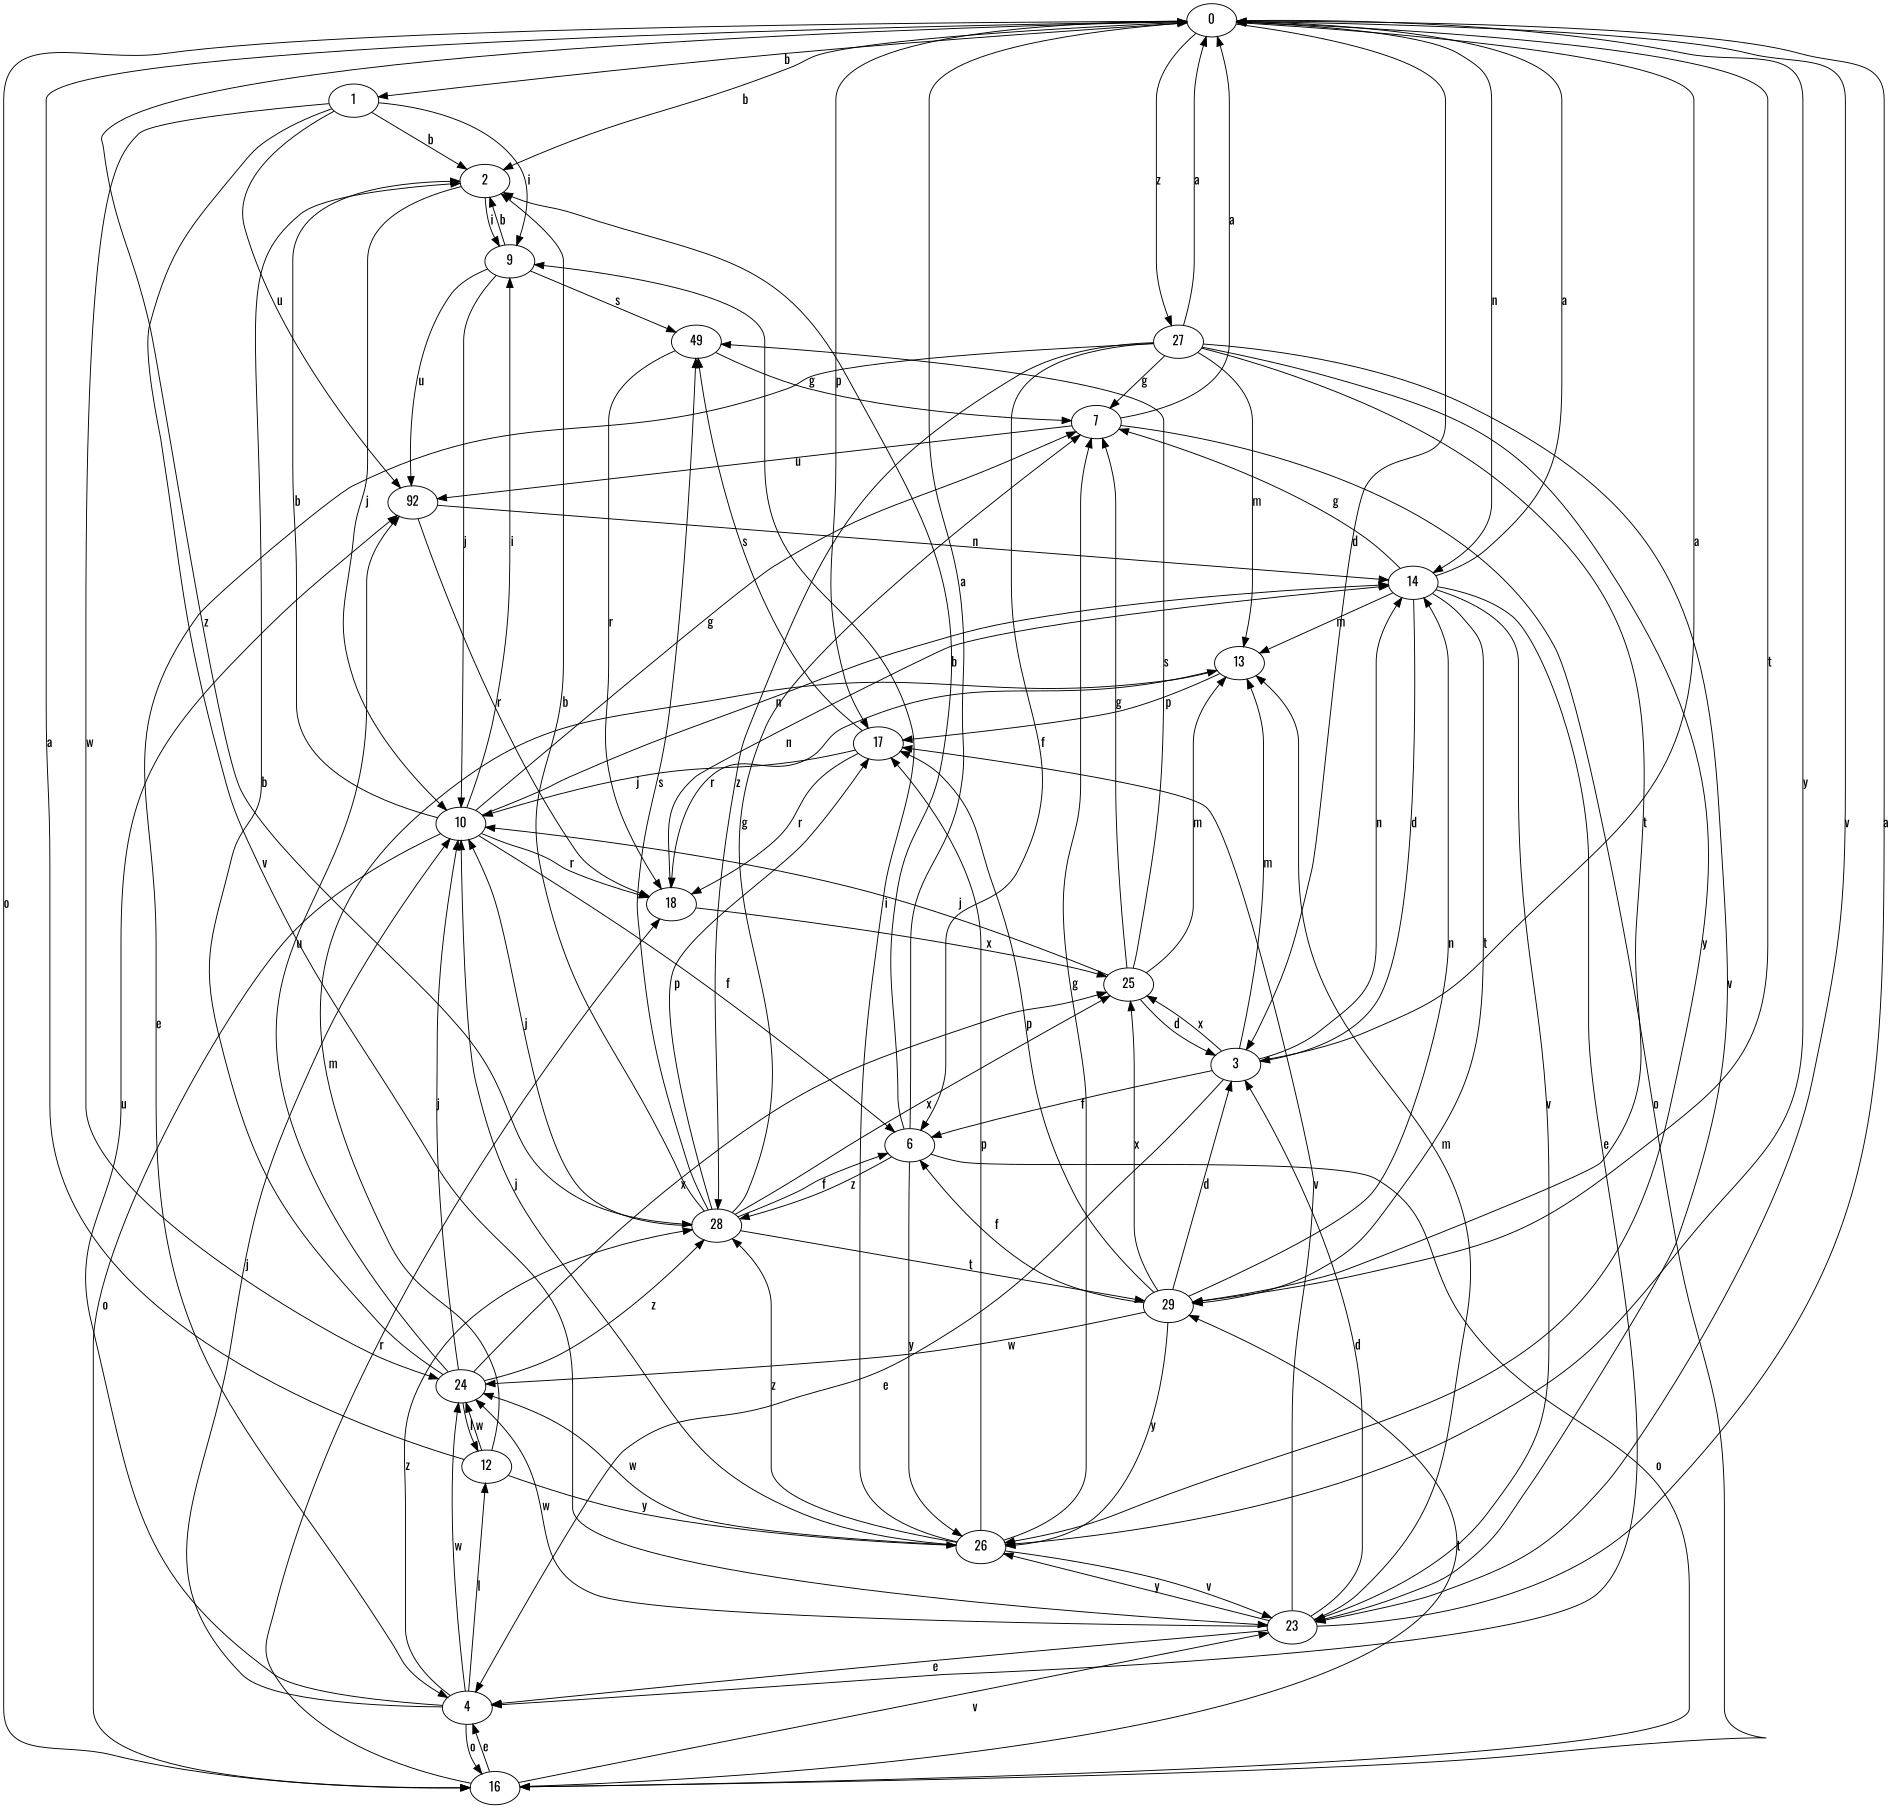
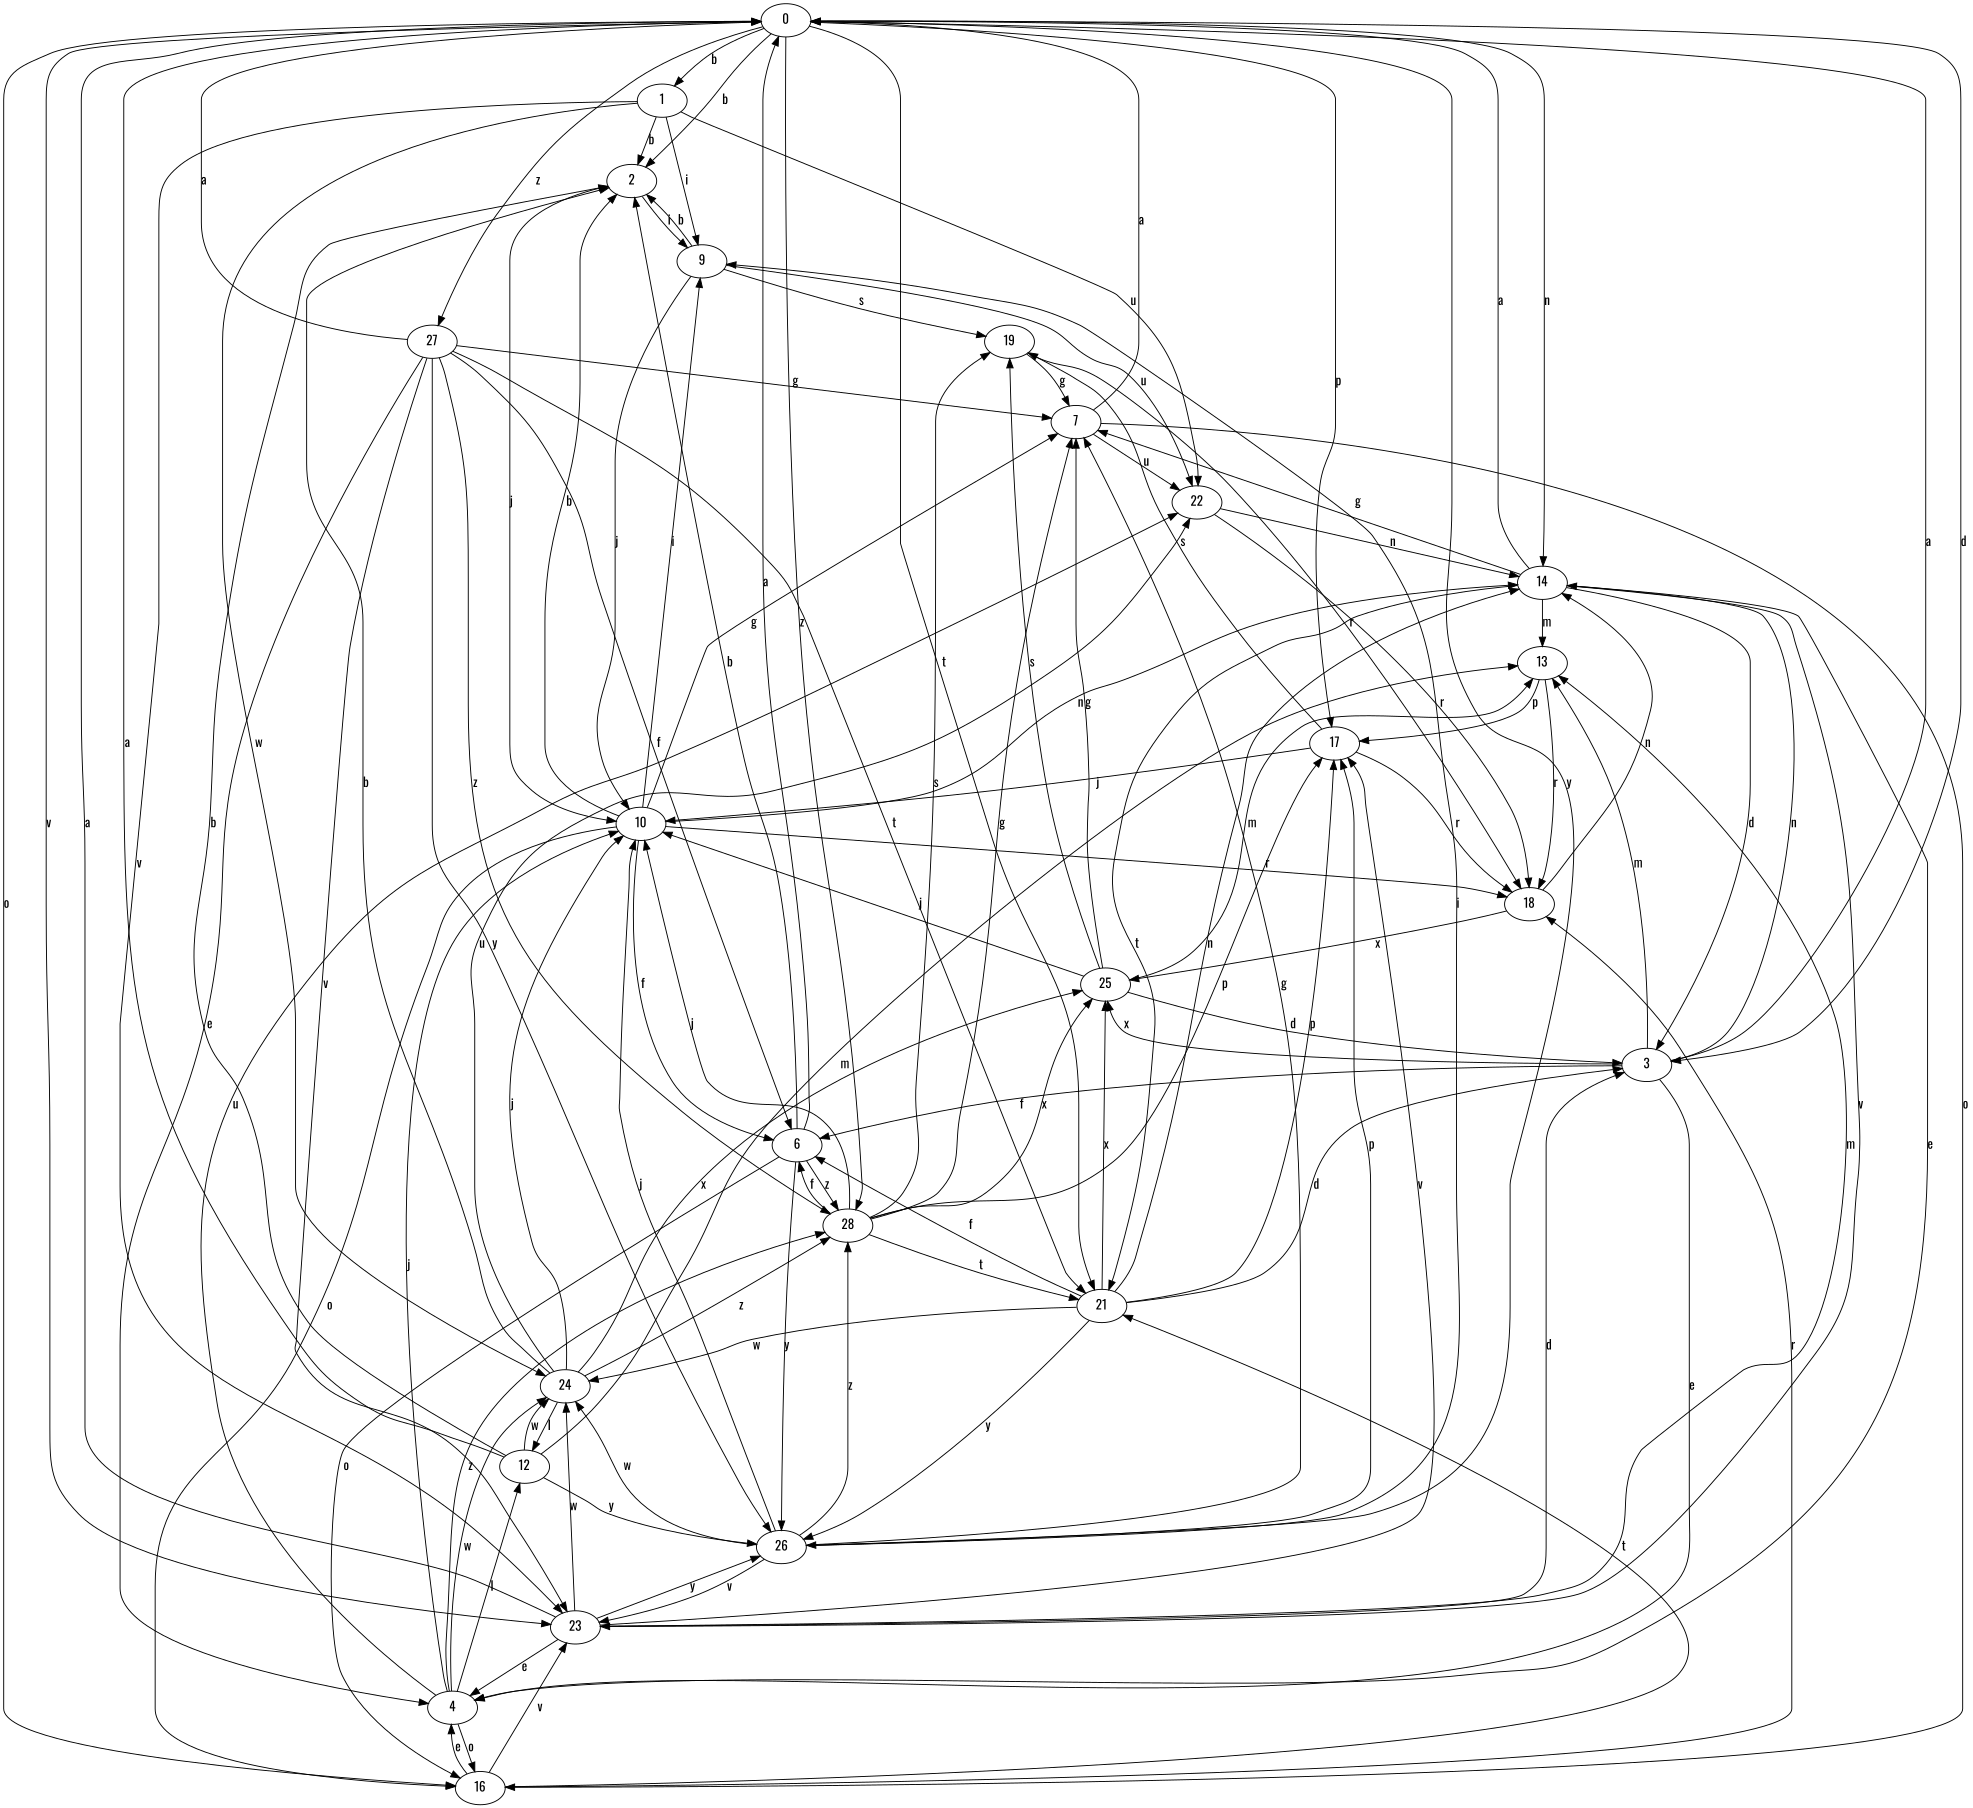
node "49": label "49" -> "19"
edge "27" -> "13": removed, label "m"
node "92": label "92" -> "22"
edge "28" -> "2": now "12" -> "2"
node "29": label "29" -> "21"
